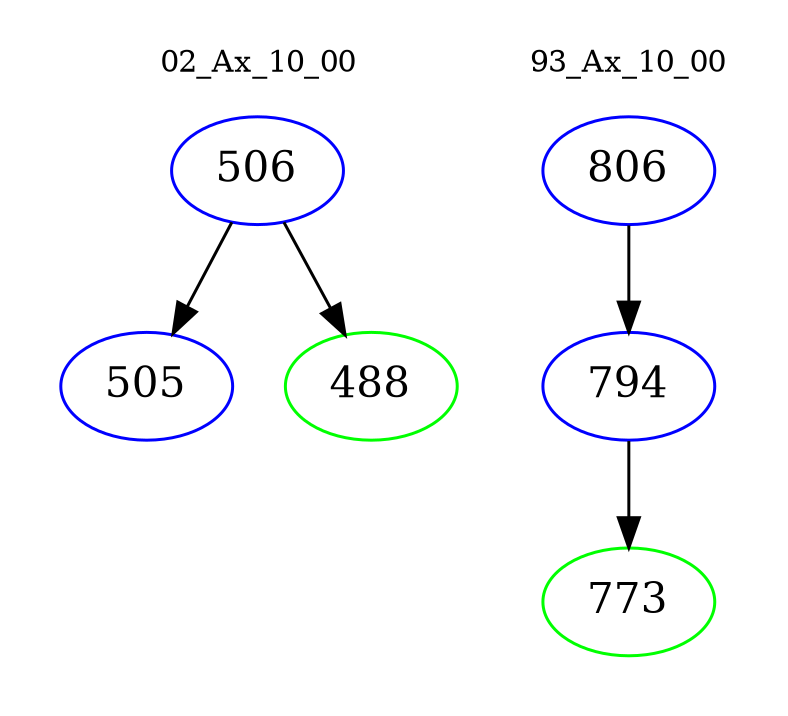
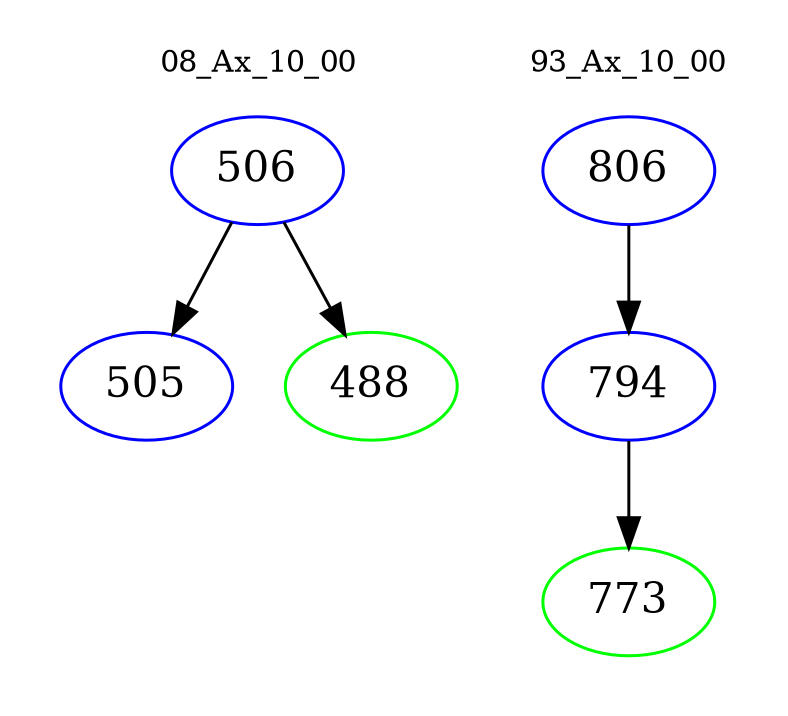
cluster "02_Ax_10_00": label "02_Ax_10_00" -> "08_Ax_10_00"
